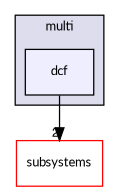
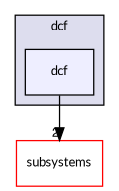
cluster "multi": label "multi" -> "dcf"
